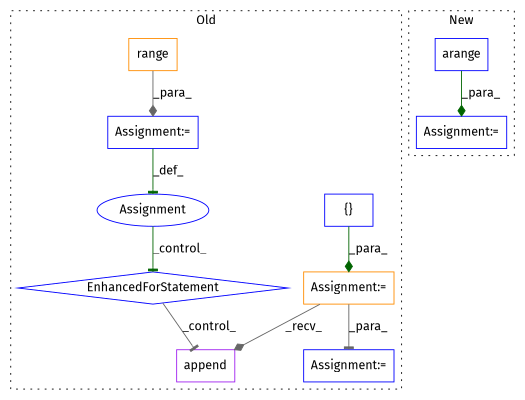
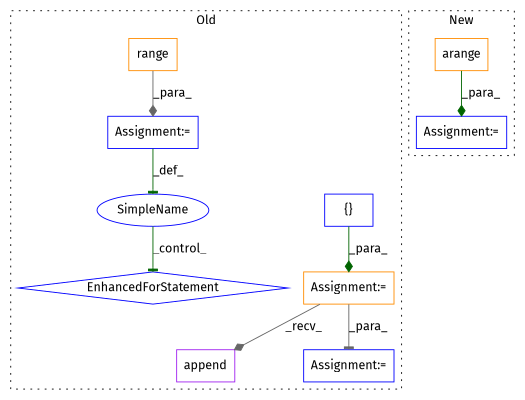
node "arange": color blue -> darkorange
node "Assignment": label "Assignment" -> "SimpleName"
edge "EnhancedForStatement" -> "append": removed, label "_control_"
